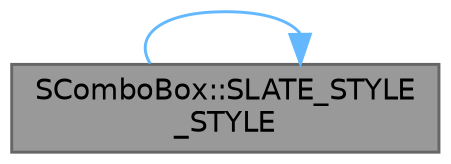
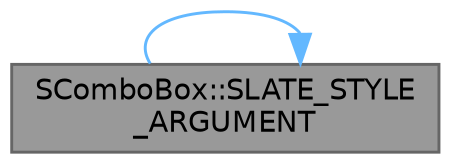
node "SComboBox::SLATE_STYLE _STYLE": label "SComboBox::SLATE_STYLE _STYLE" -> "SComboBox::SLATE_STYLE _ARGUMENT"
